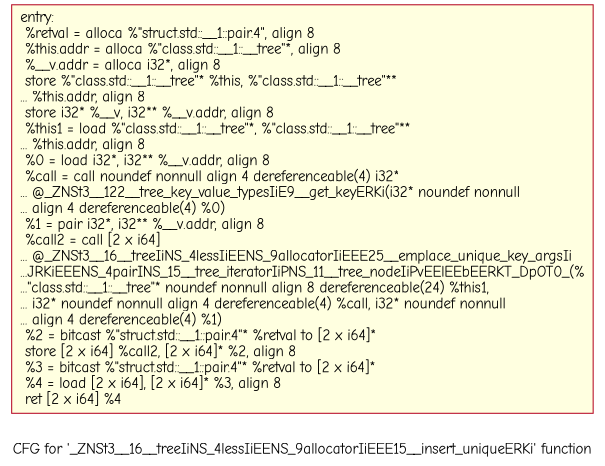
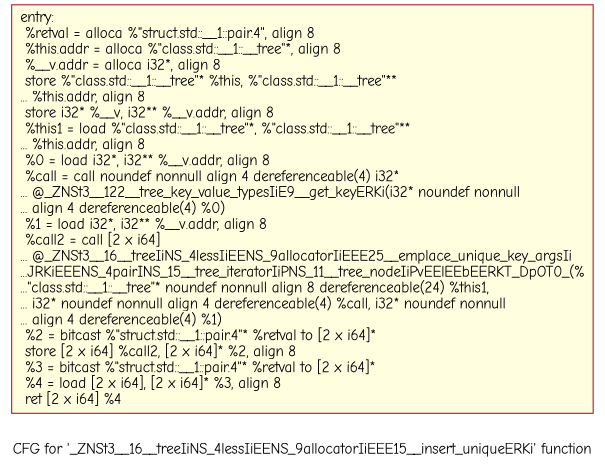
node "entry:": text "%1 = pair i32*, i32** %__v.addr, align 8" -> "%1 = load i32*, i32** %__v.addr, align 8"
